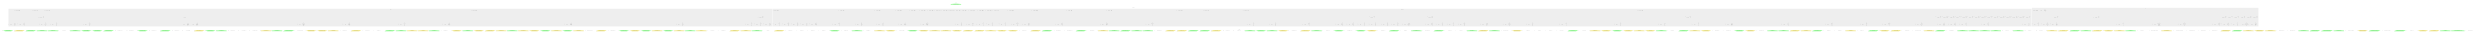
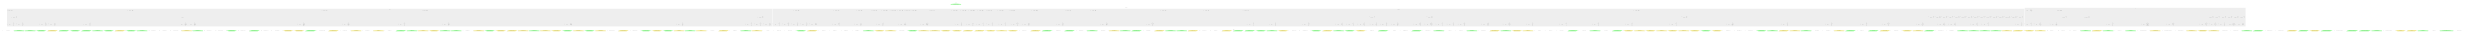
node "net-libs/gnutls-3.6.10": fillcolor white -> khaki
node "net-fs/samba-4.10.10": removed
